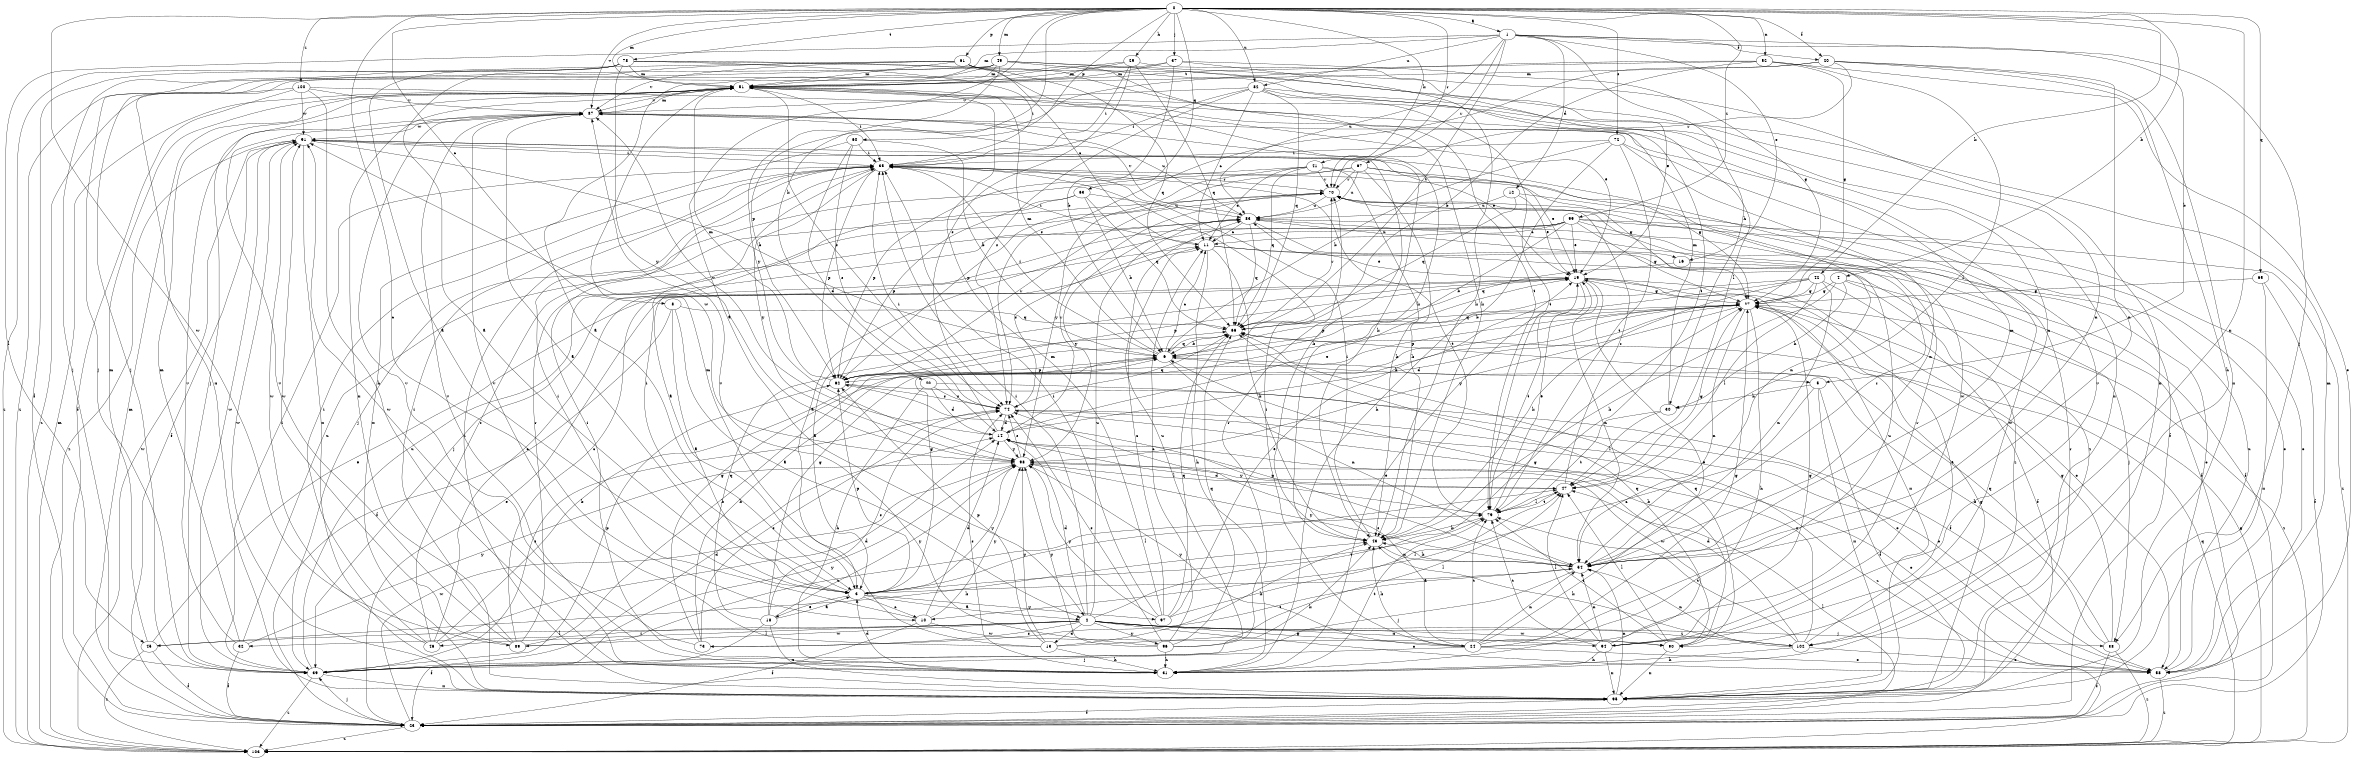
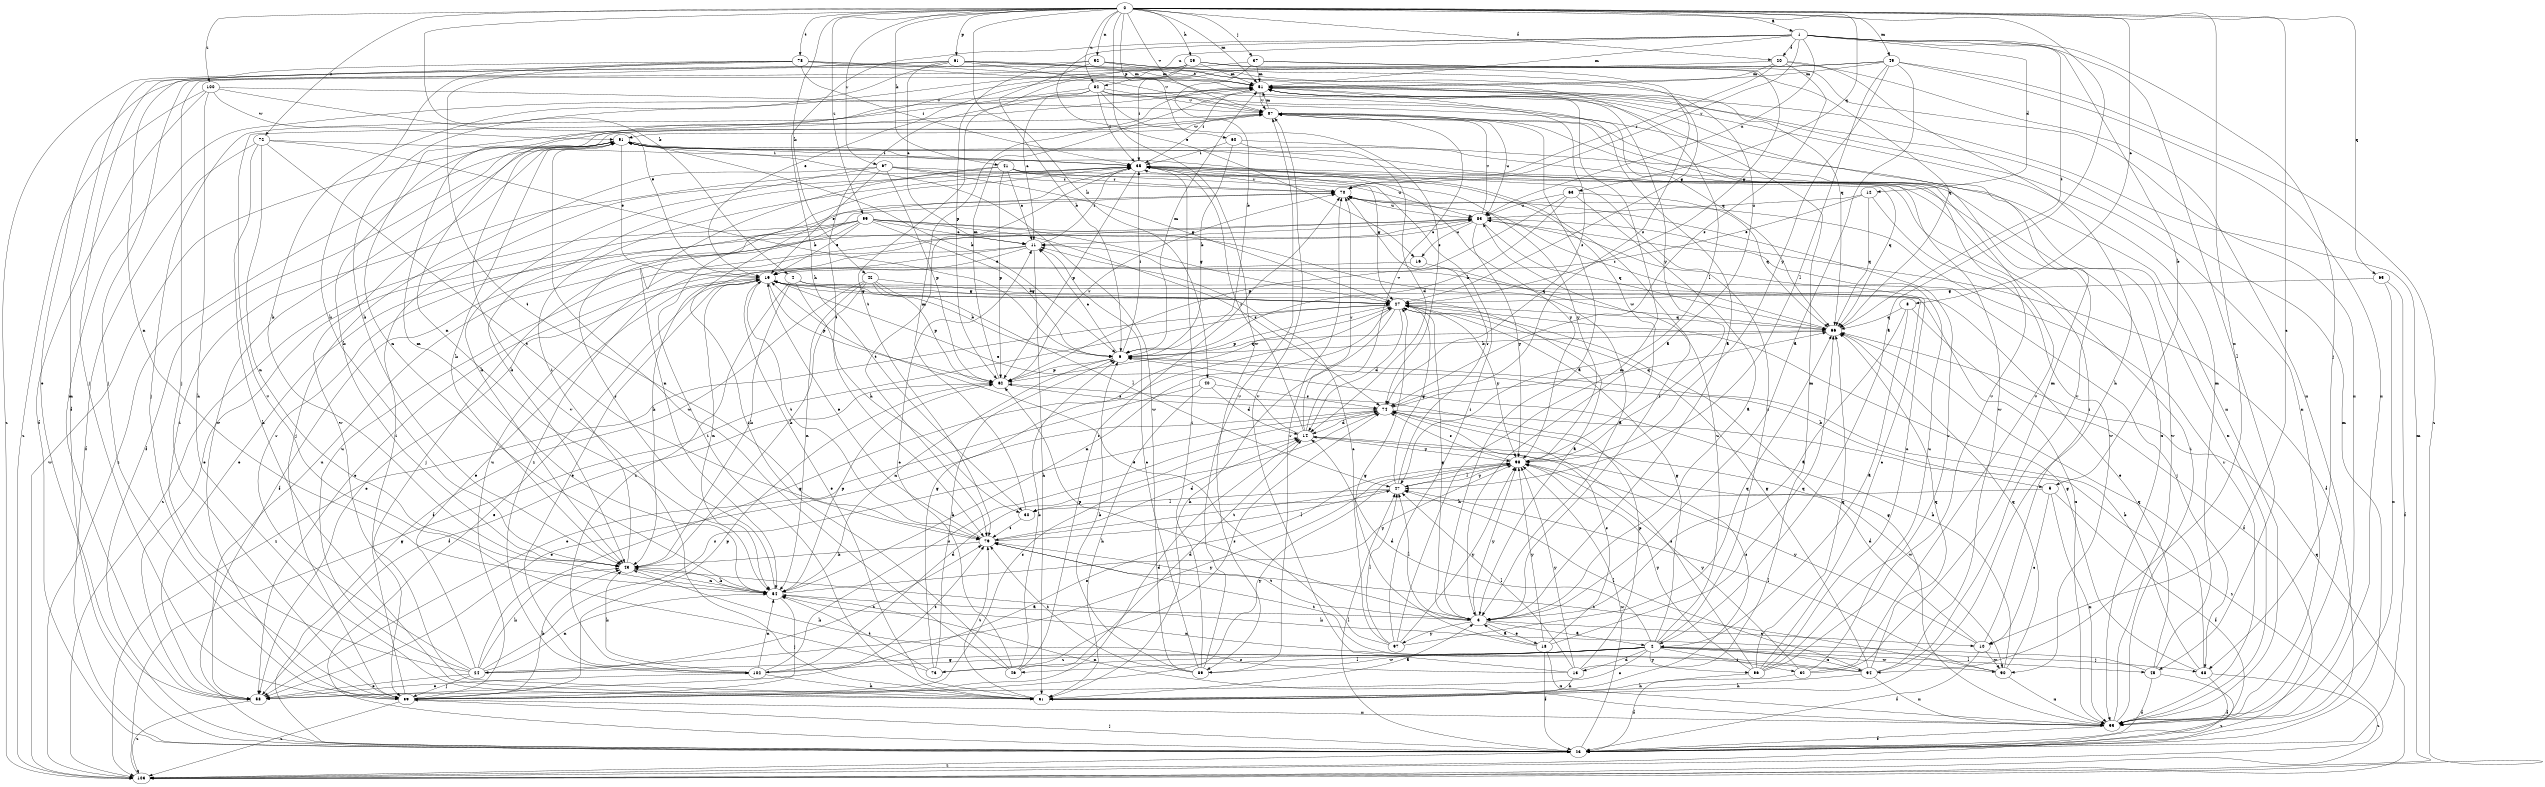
edge "60" -> "74": removed, label "s"
edge "30" -> "47": reversed
edge "31" -> "3": label "d" -> "a"
